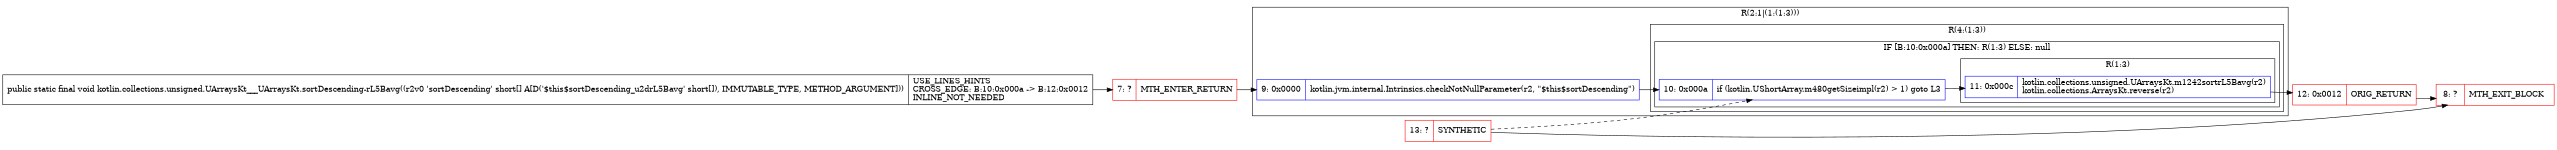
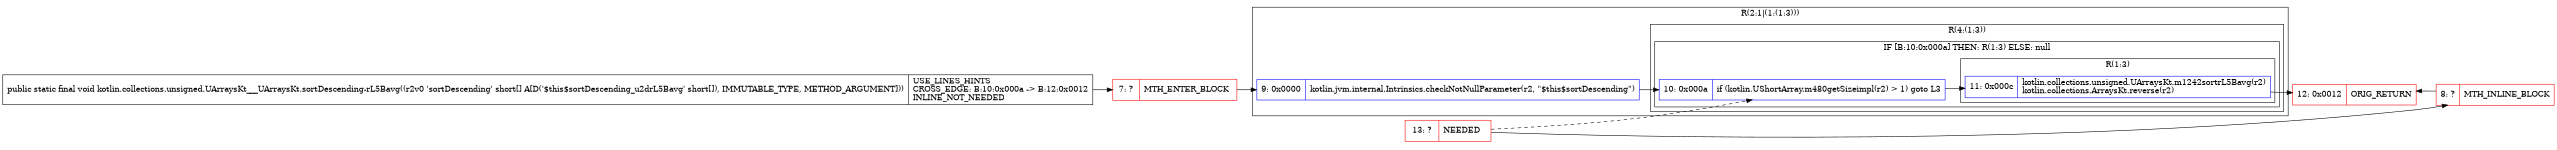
node "7: ?": text "MTH_ENTER_RETURN" -> "MTH_ENTER_BLOCK"
node "8: ?": text "MTH_EXIT_BLOCK" -> "MTH_INLINE_BLOCK"
edge "12: 0x0012" -> "8: ?": reversed
node "13: ?": text "SYNTHETIC" -> "NEEDED"
